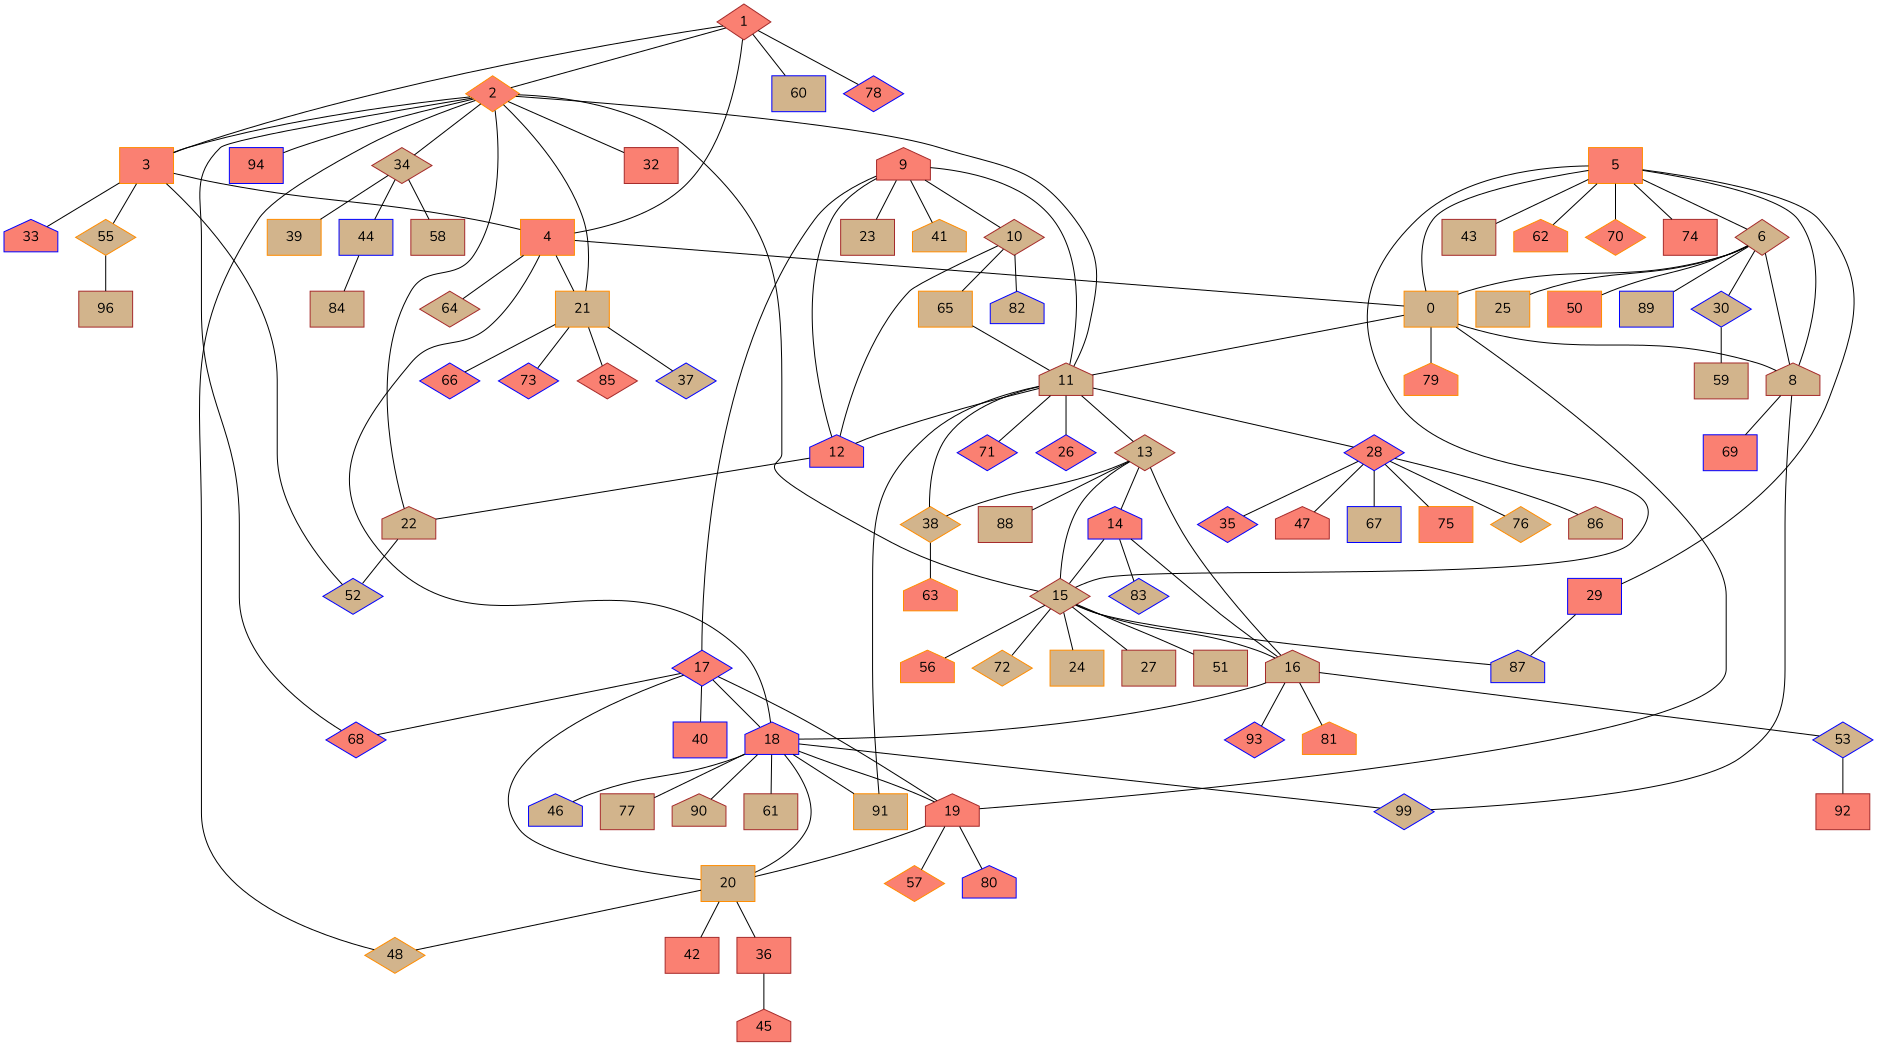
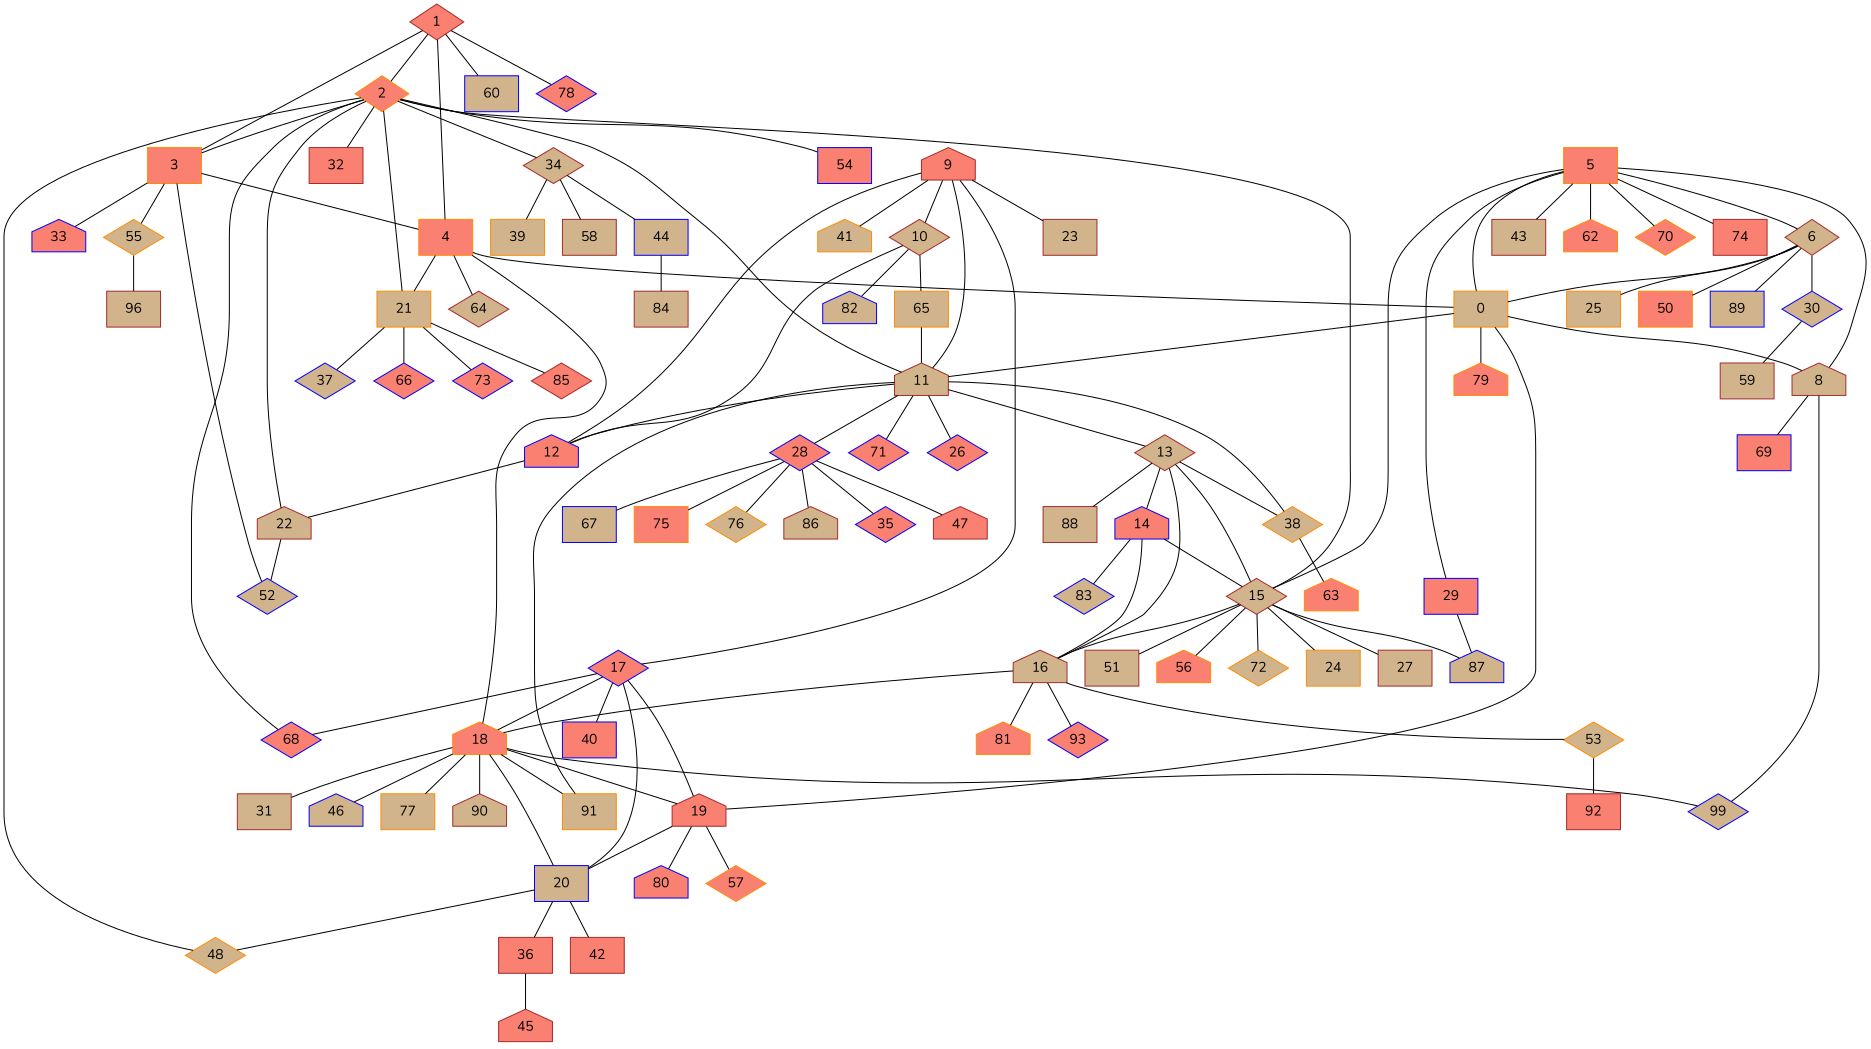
node "94": label "94" -> "54"
edge "6" -- "8": removed
node "18": color blue -> darkorange
node "53": color blue -> darkorange
node "77": color brown -> darkorange
node "61": label "61" -> "31"
node "20": color darkorange -> blue
